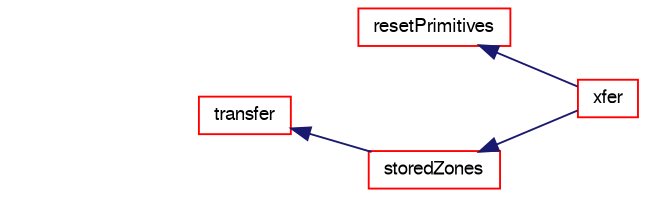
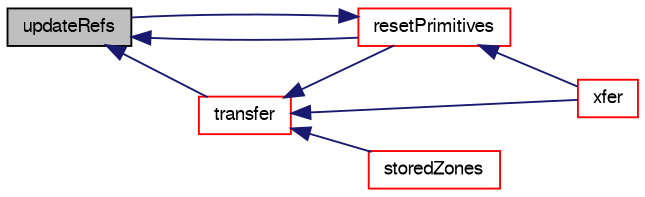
node "updateRefs": added
edge "resetPrimitives" -> "transfer": added
edge "xfer" -> "storedZones": now "xfer" -> "transfer"
